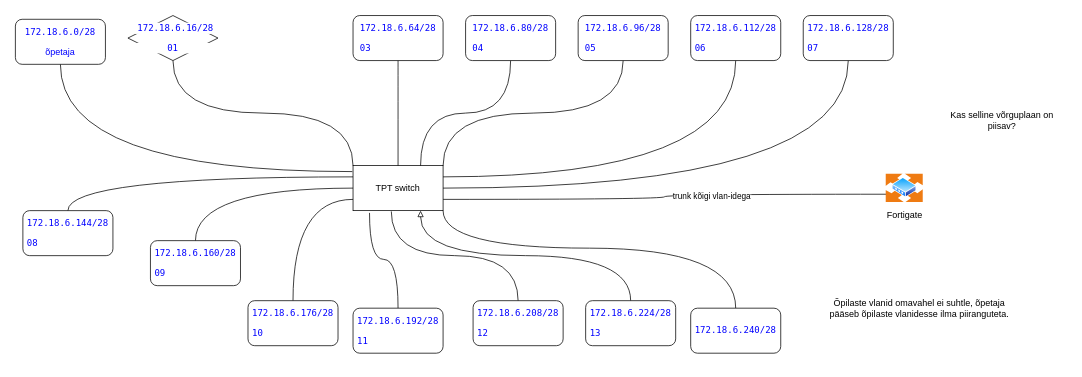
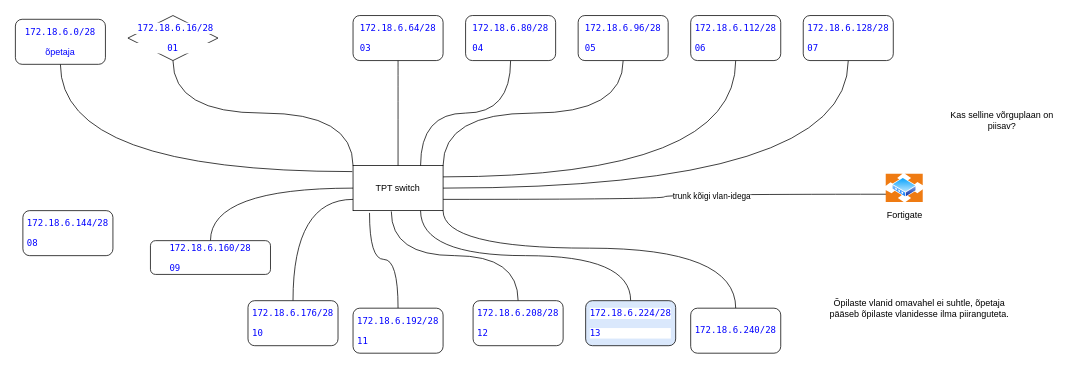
edge "TPT switch" -- "172.18.6.144/2808": removed
edge "172.18.6.224/2813" -> "TPT switch": arrowhead block -> none
node "172.18.6.160/2809": size 90x45 -> 120x34
node "172.18.6.224/2813": fillcolor #ffffff -> #dae8fc
